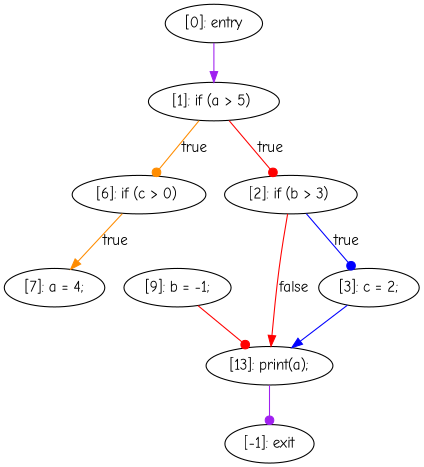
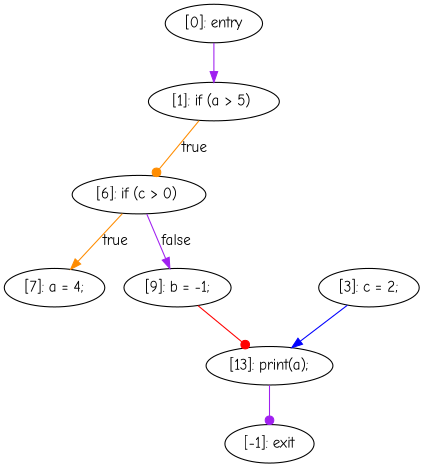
node "[2]: if (b > 3)": removed
edge "[6]: if (c > 0)" -> "[9]: b = -1;": added, label "false"
